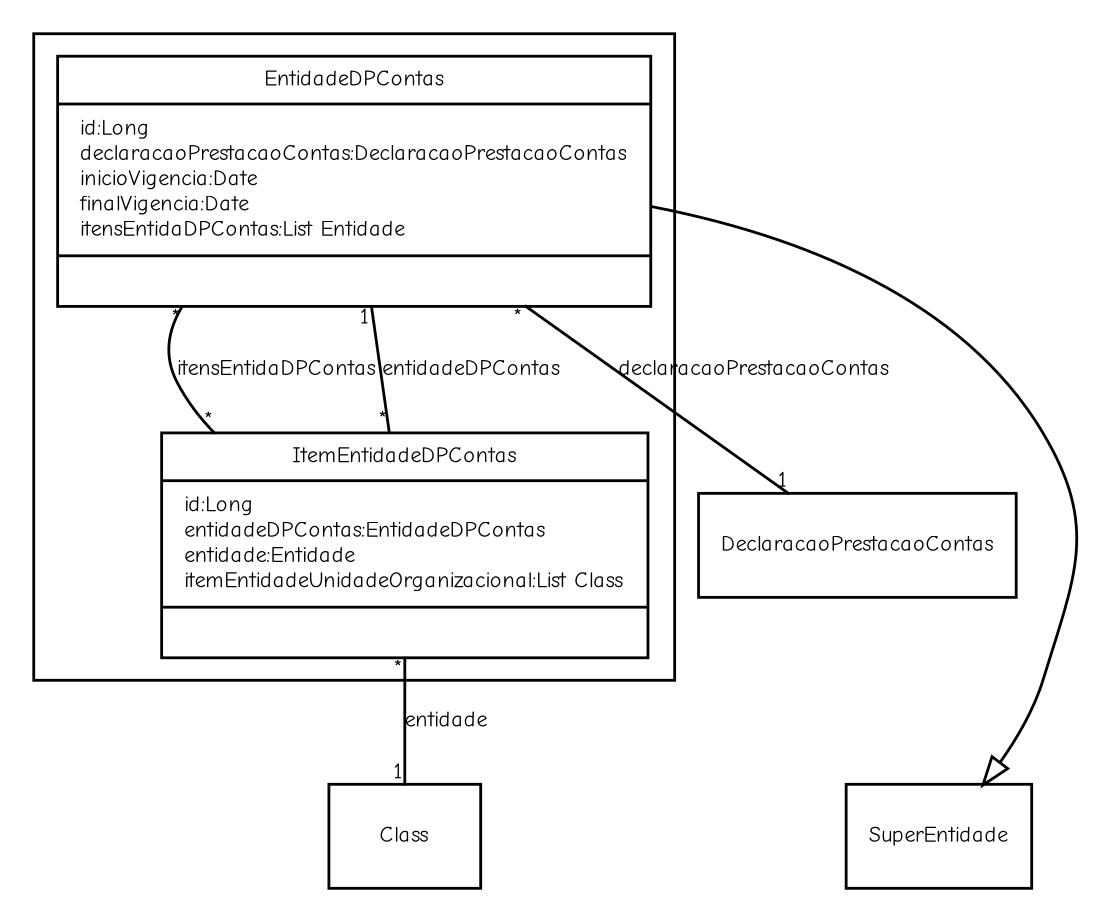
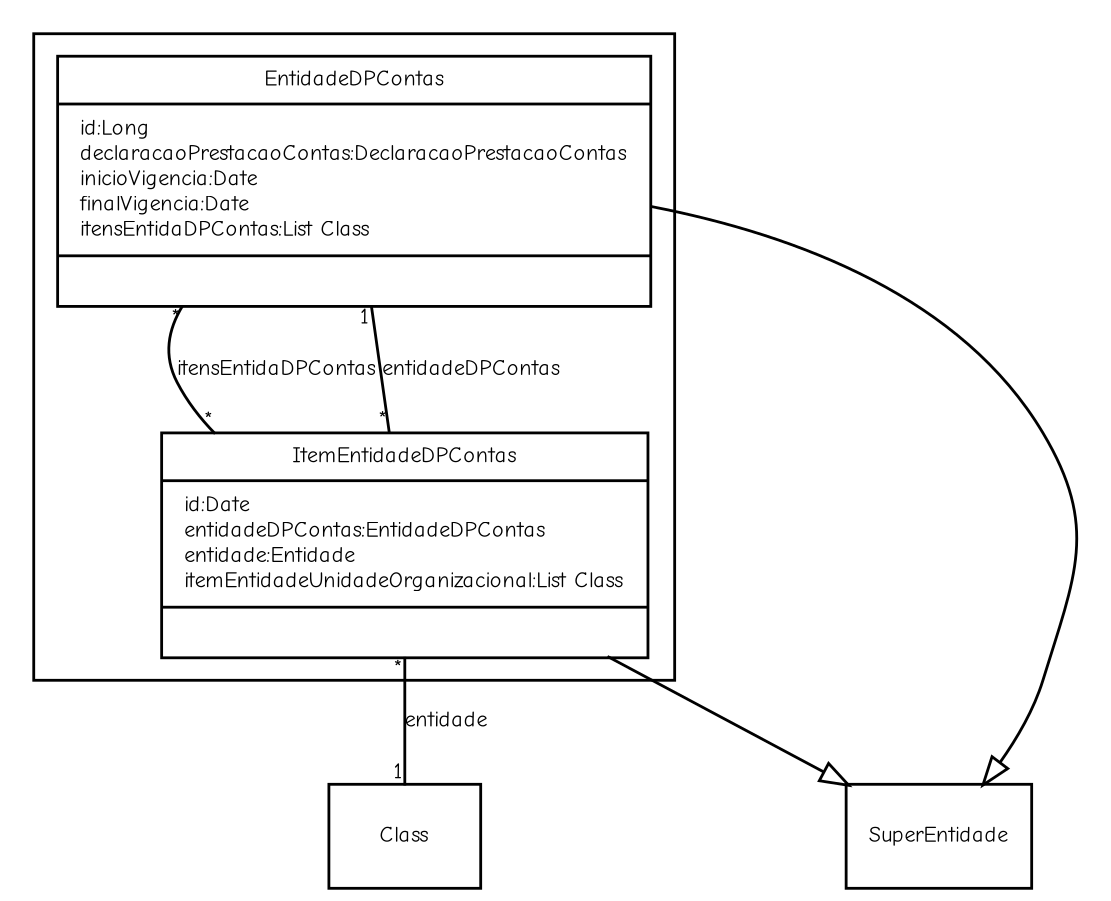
node "EntidadeDPContas": text "itensEntidaDPContas:List Entidade" -> "itensEntidaDPContas:List Class"
node "ItemEntidadeDPContas": text "id:Long" -> "id:Date"
node "DeclaracaoPrestacaoContas": removed
edge "ItemEntidadeDPContas" -> "SuperEntidade": added
